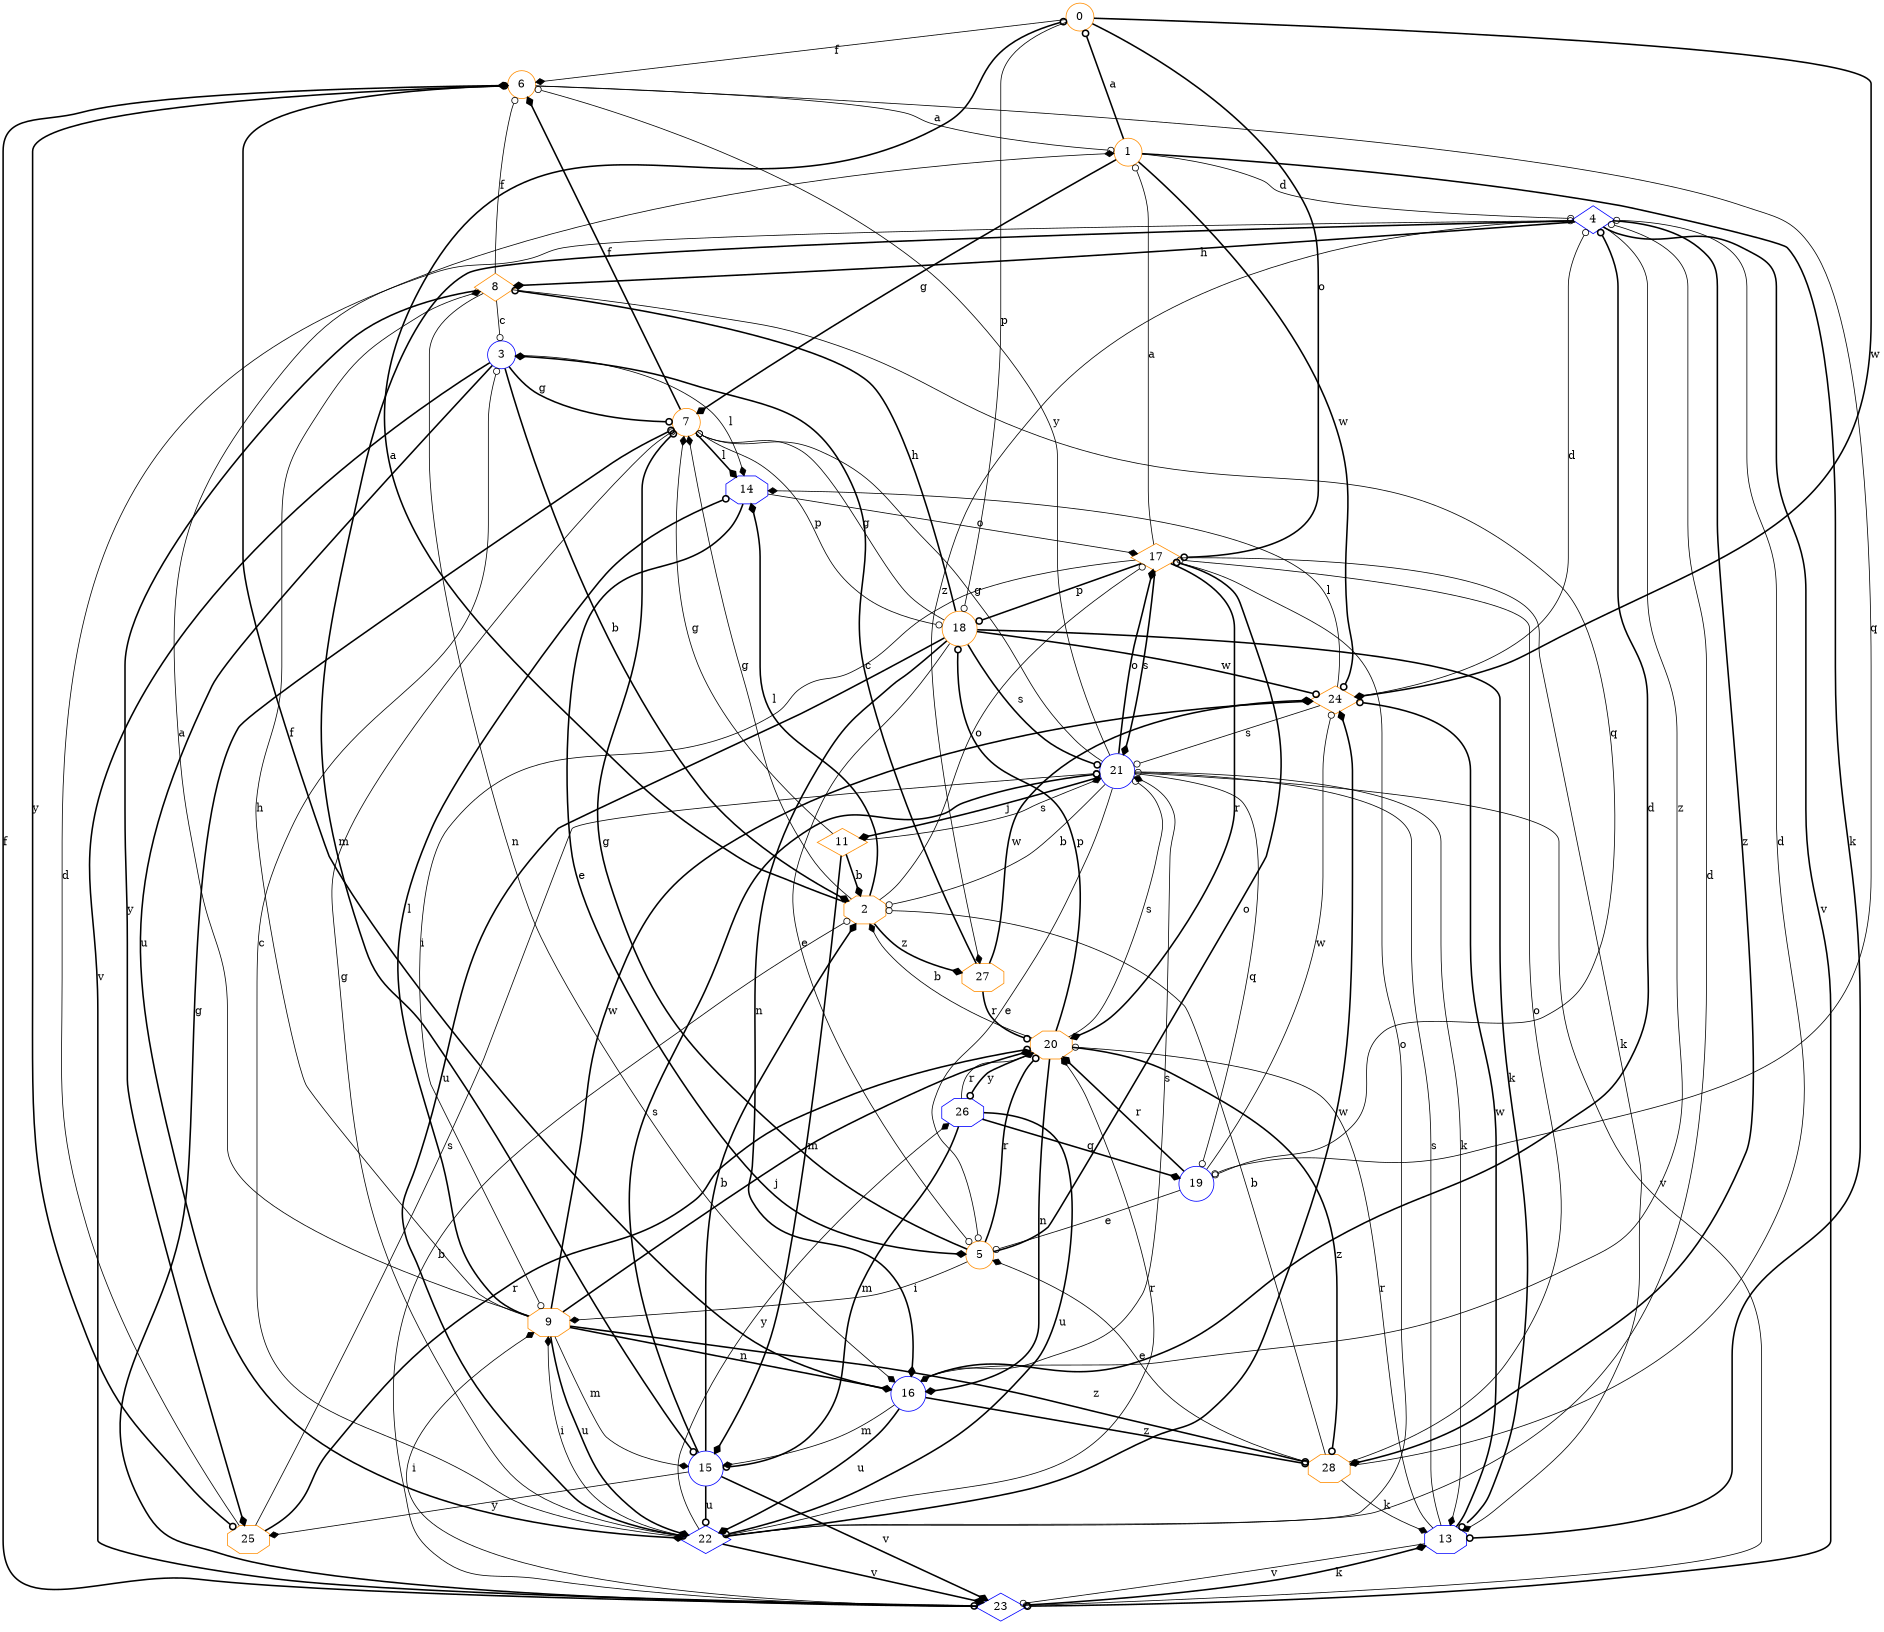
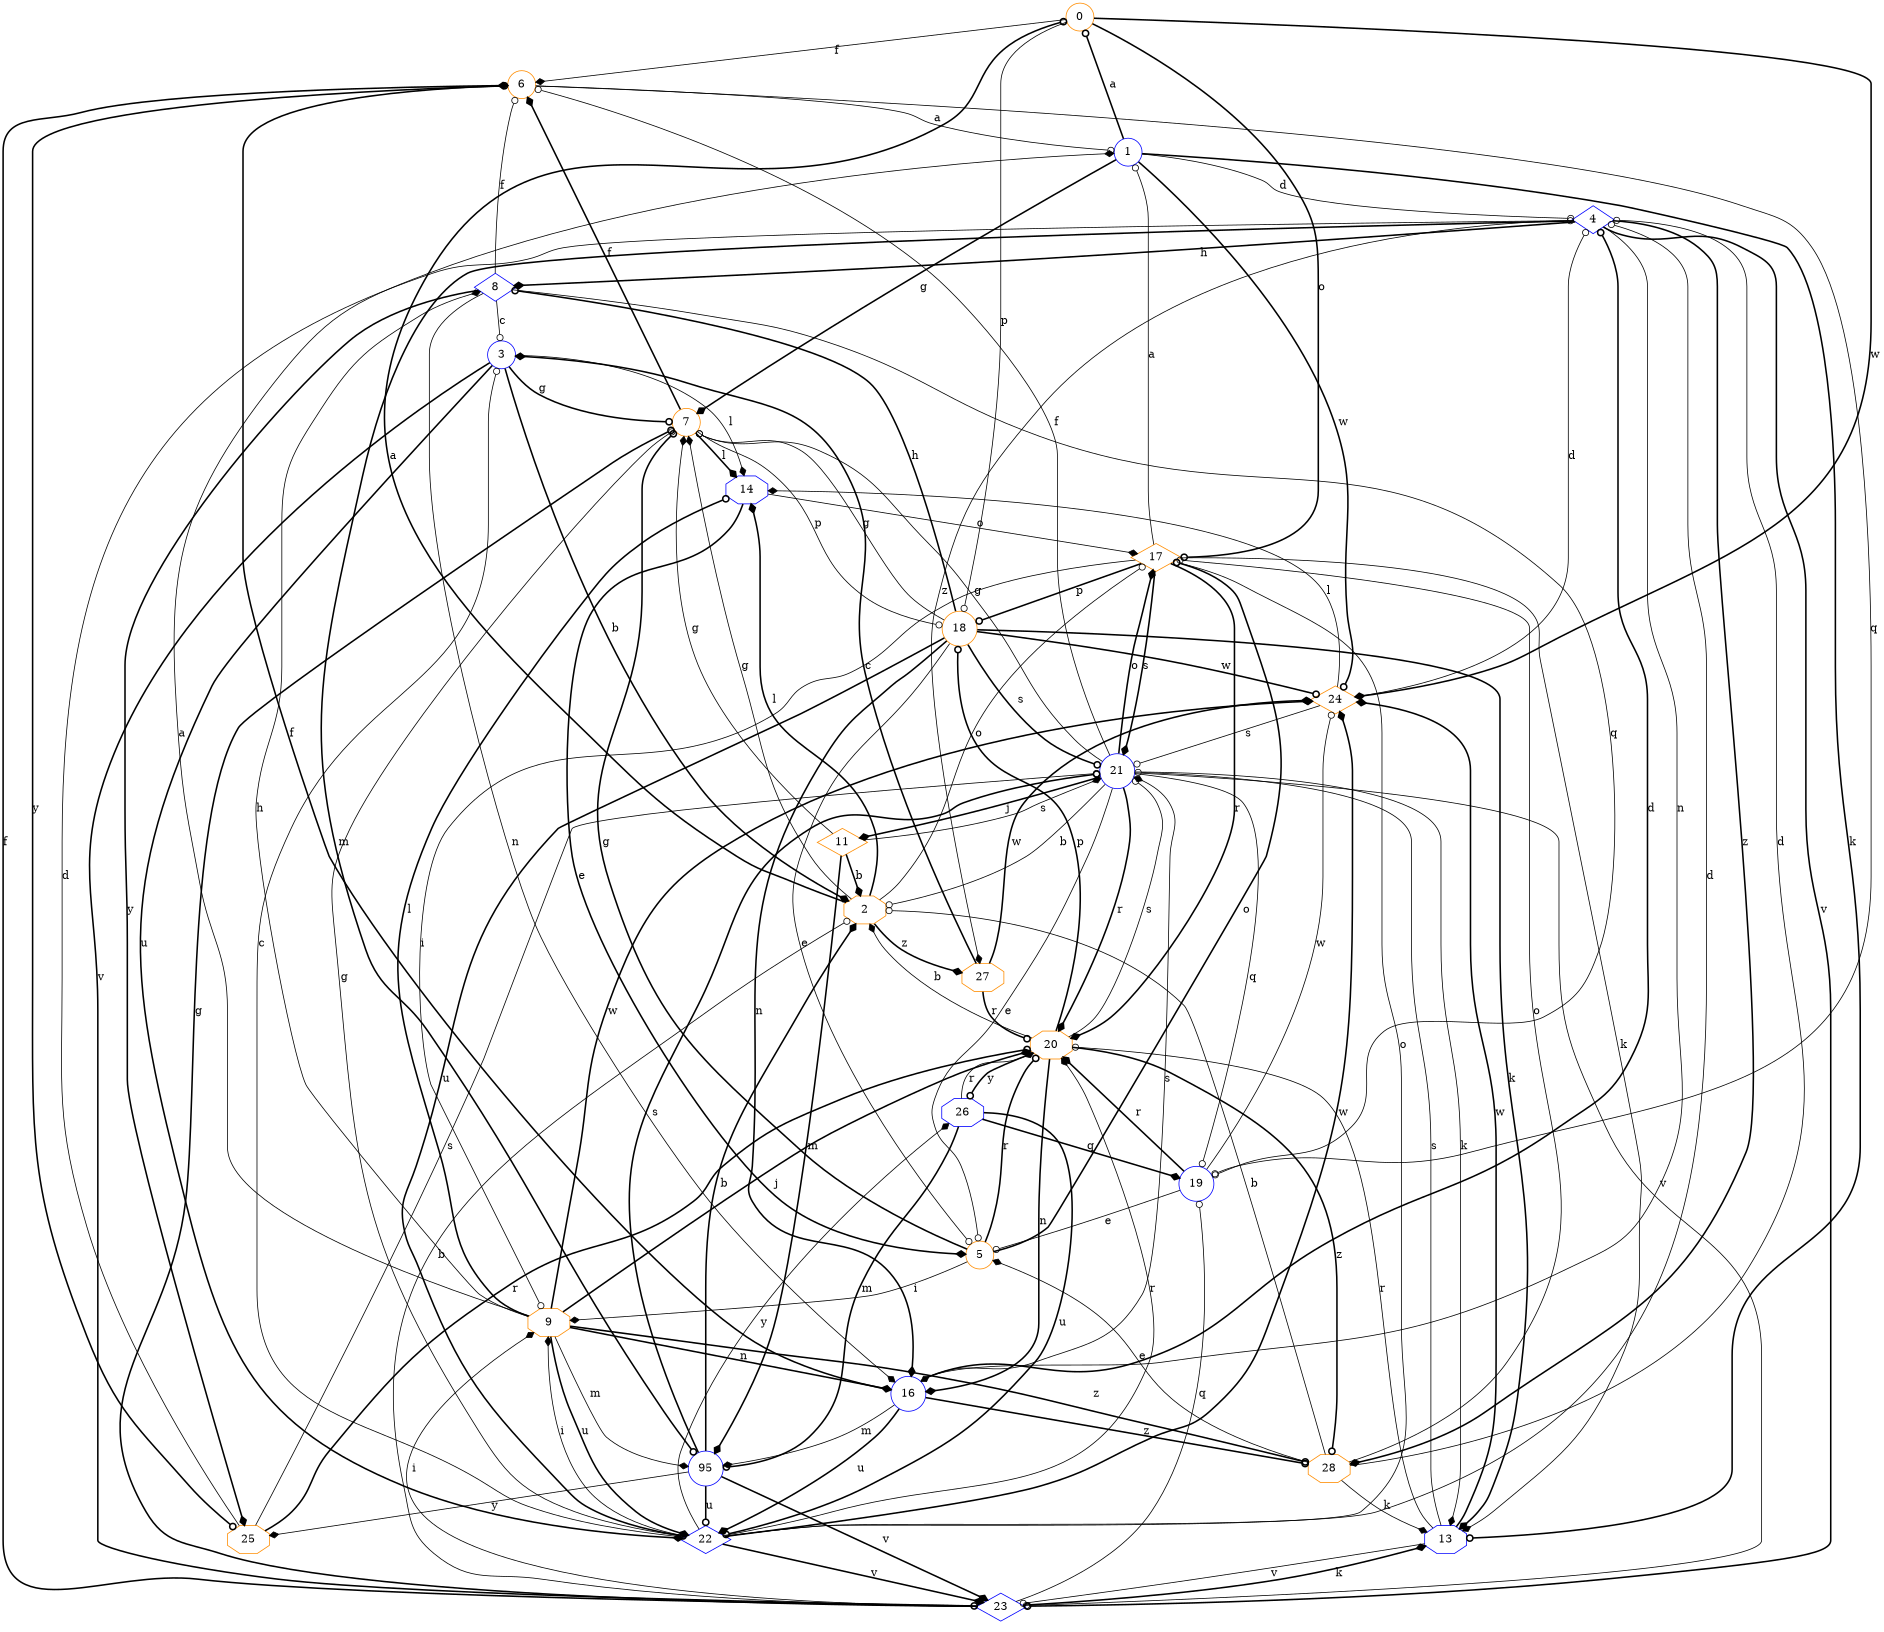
node "1": color darkorange -> blue
node "8": color darkorange -> blue
edge "21" -> "6": label "y" -> "f"
edge "4" -> "16": label "z" -> "n"
edge "18" -> "13": arrowhead odot -> diamond
edge "21" -> "20": added, label "r"
edge "13" -> "24": arrowhead odot -> diamond
edge "23" -> "19": added, label "q"
node "15": label "15" -> "95"
